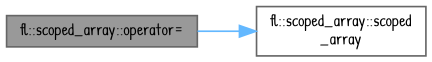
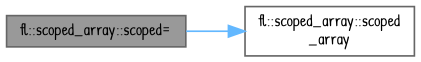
node "fl::scoped_array::operator=": label "fl::scoped_array::operator=" -> "fl::scoped_array::scoped="
